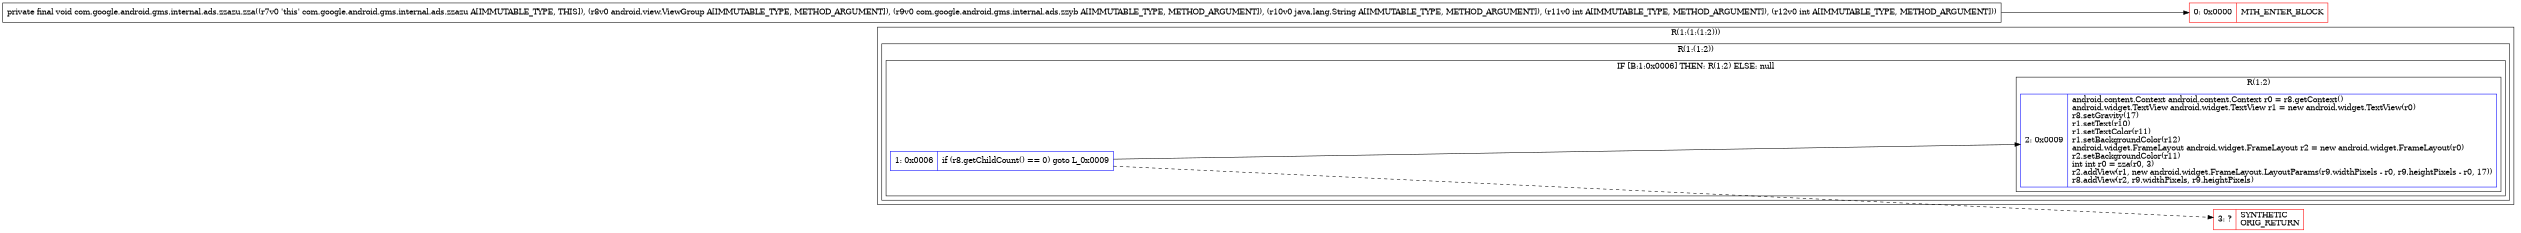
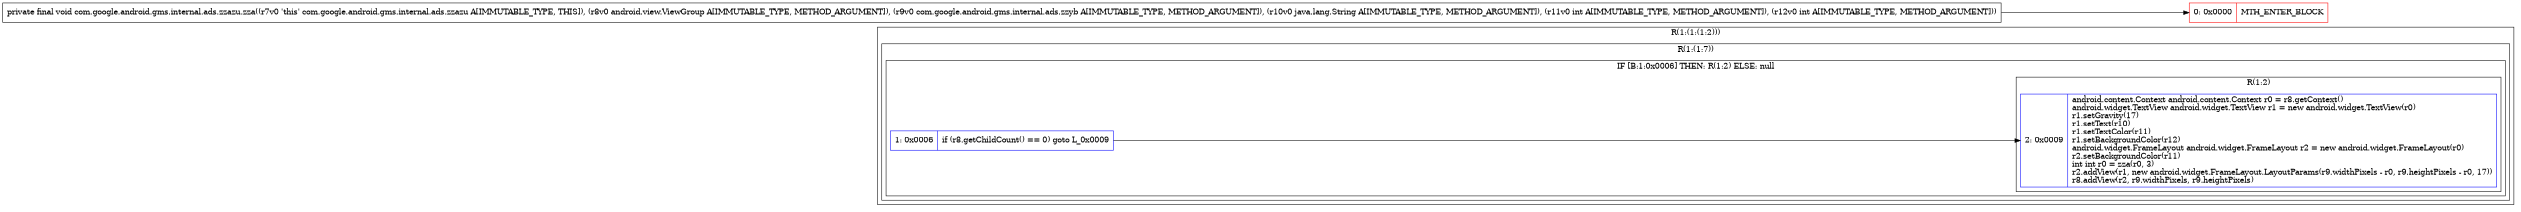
cluster "R(1:(1:2))": label "R(1:(1:2))" -> "R(1:(1:7))"
node "2: 0x0009": text "r8.setGravity(17)" -> "r1.setGravity(17)"
node "3: ?": removed
